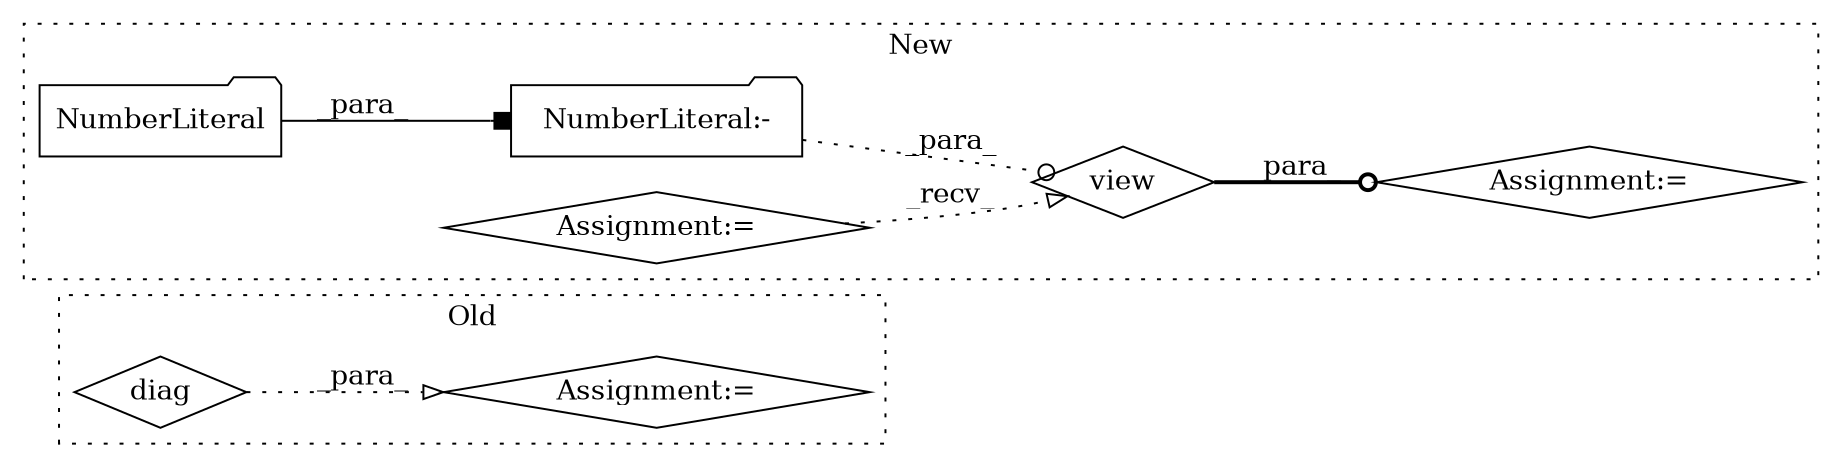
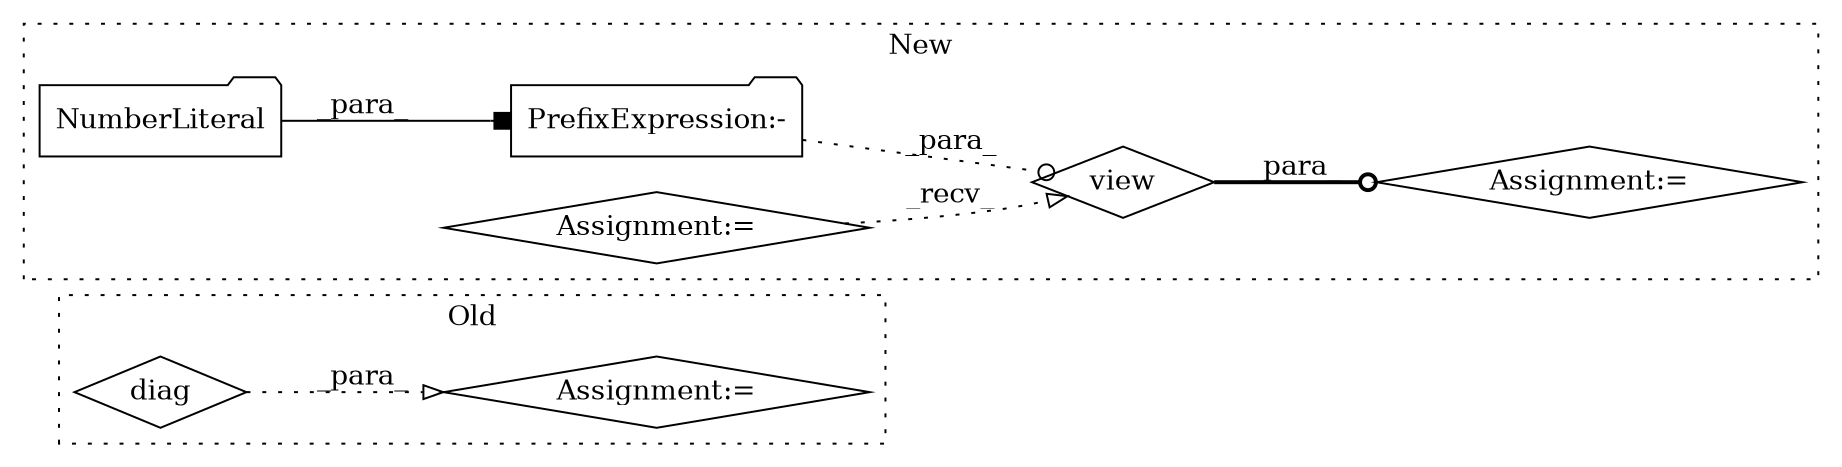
node "NumberLiteral:-": label "NumberLiteral:-" -> "PrefixExpression:-"
